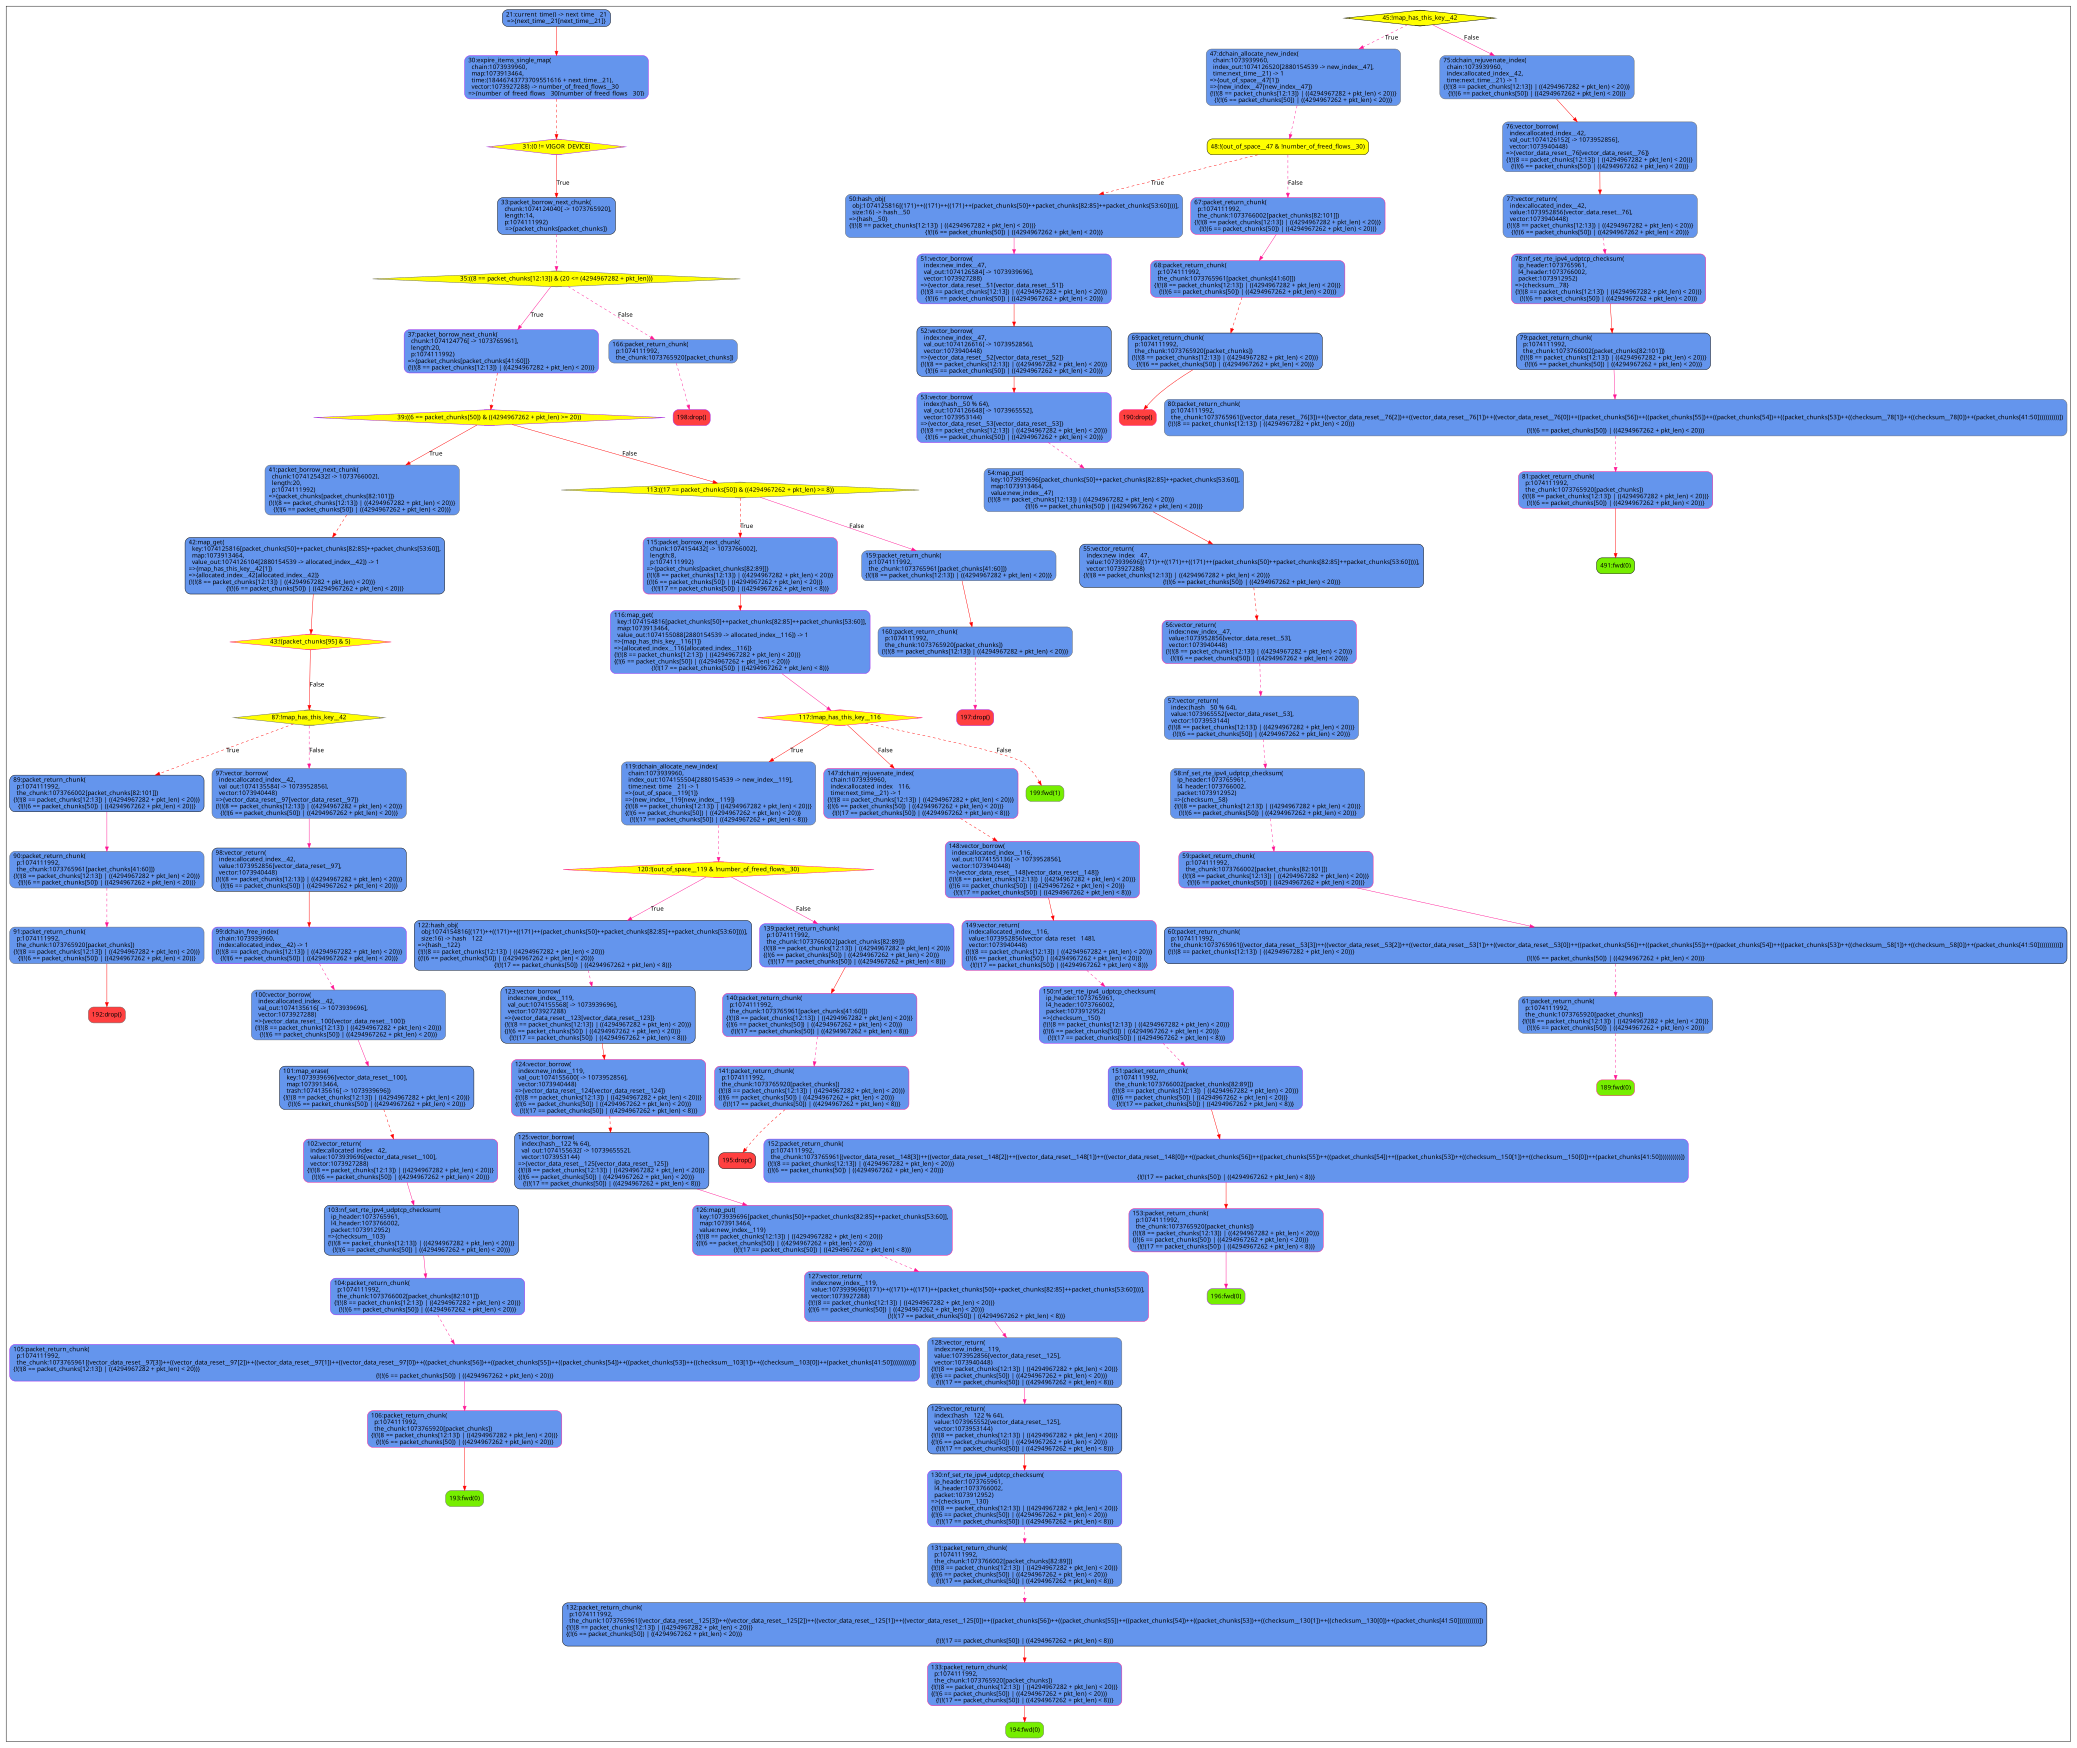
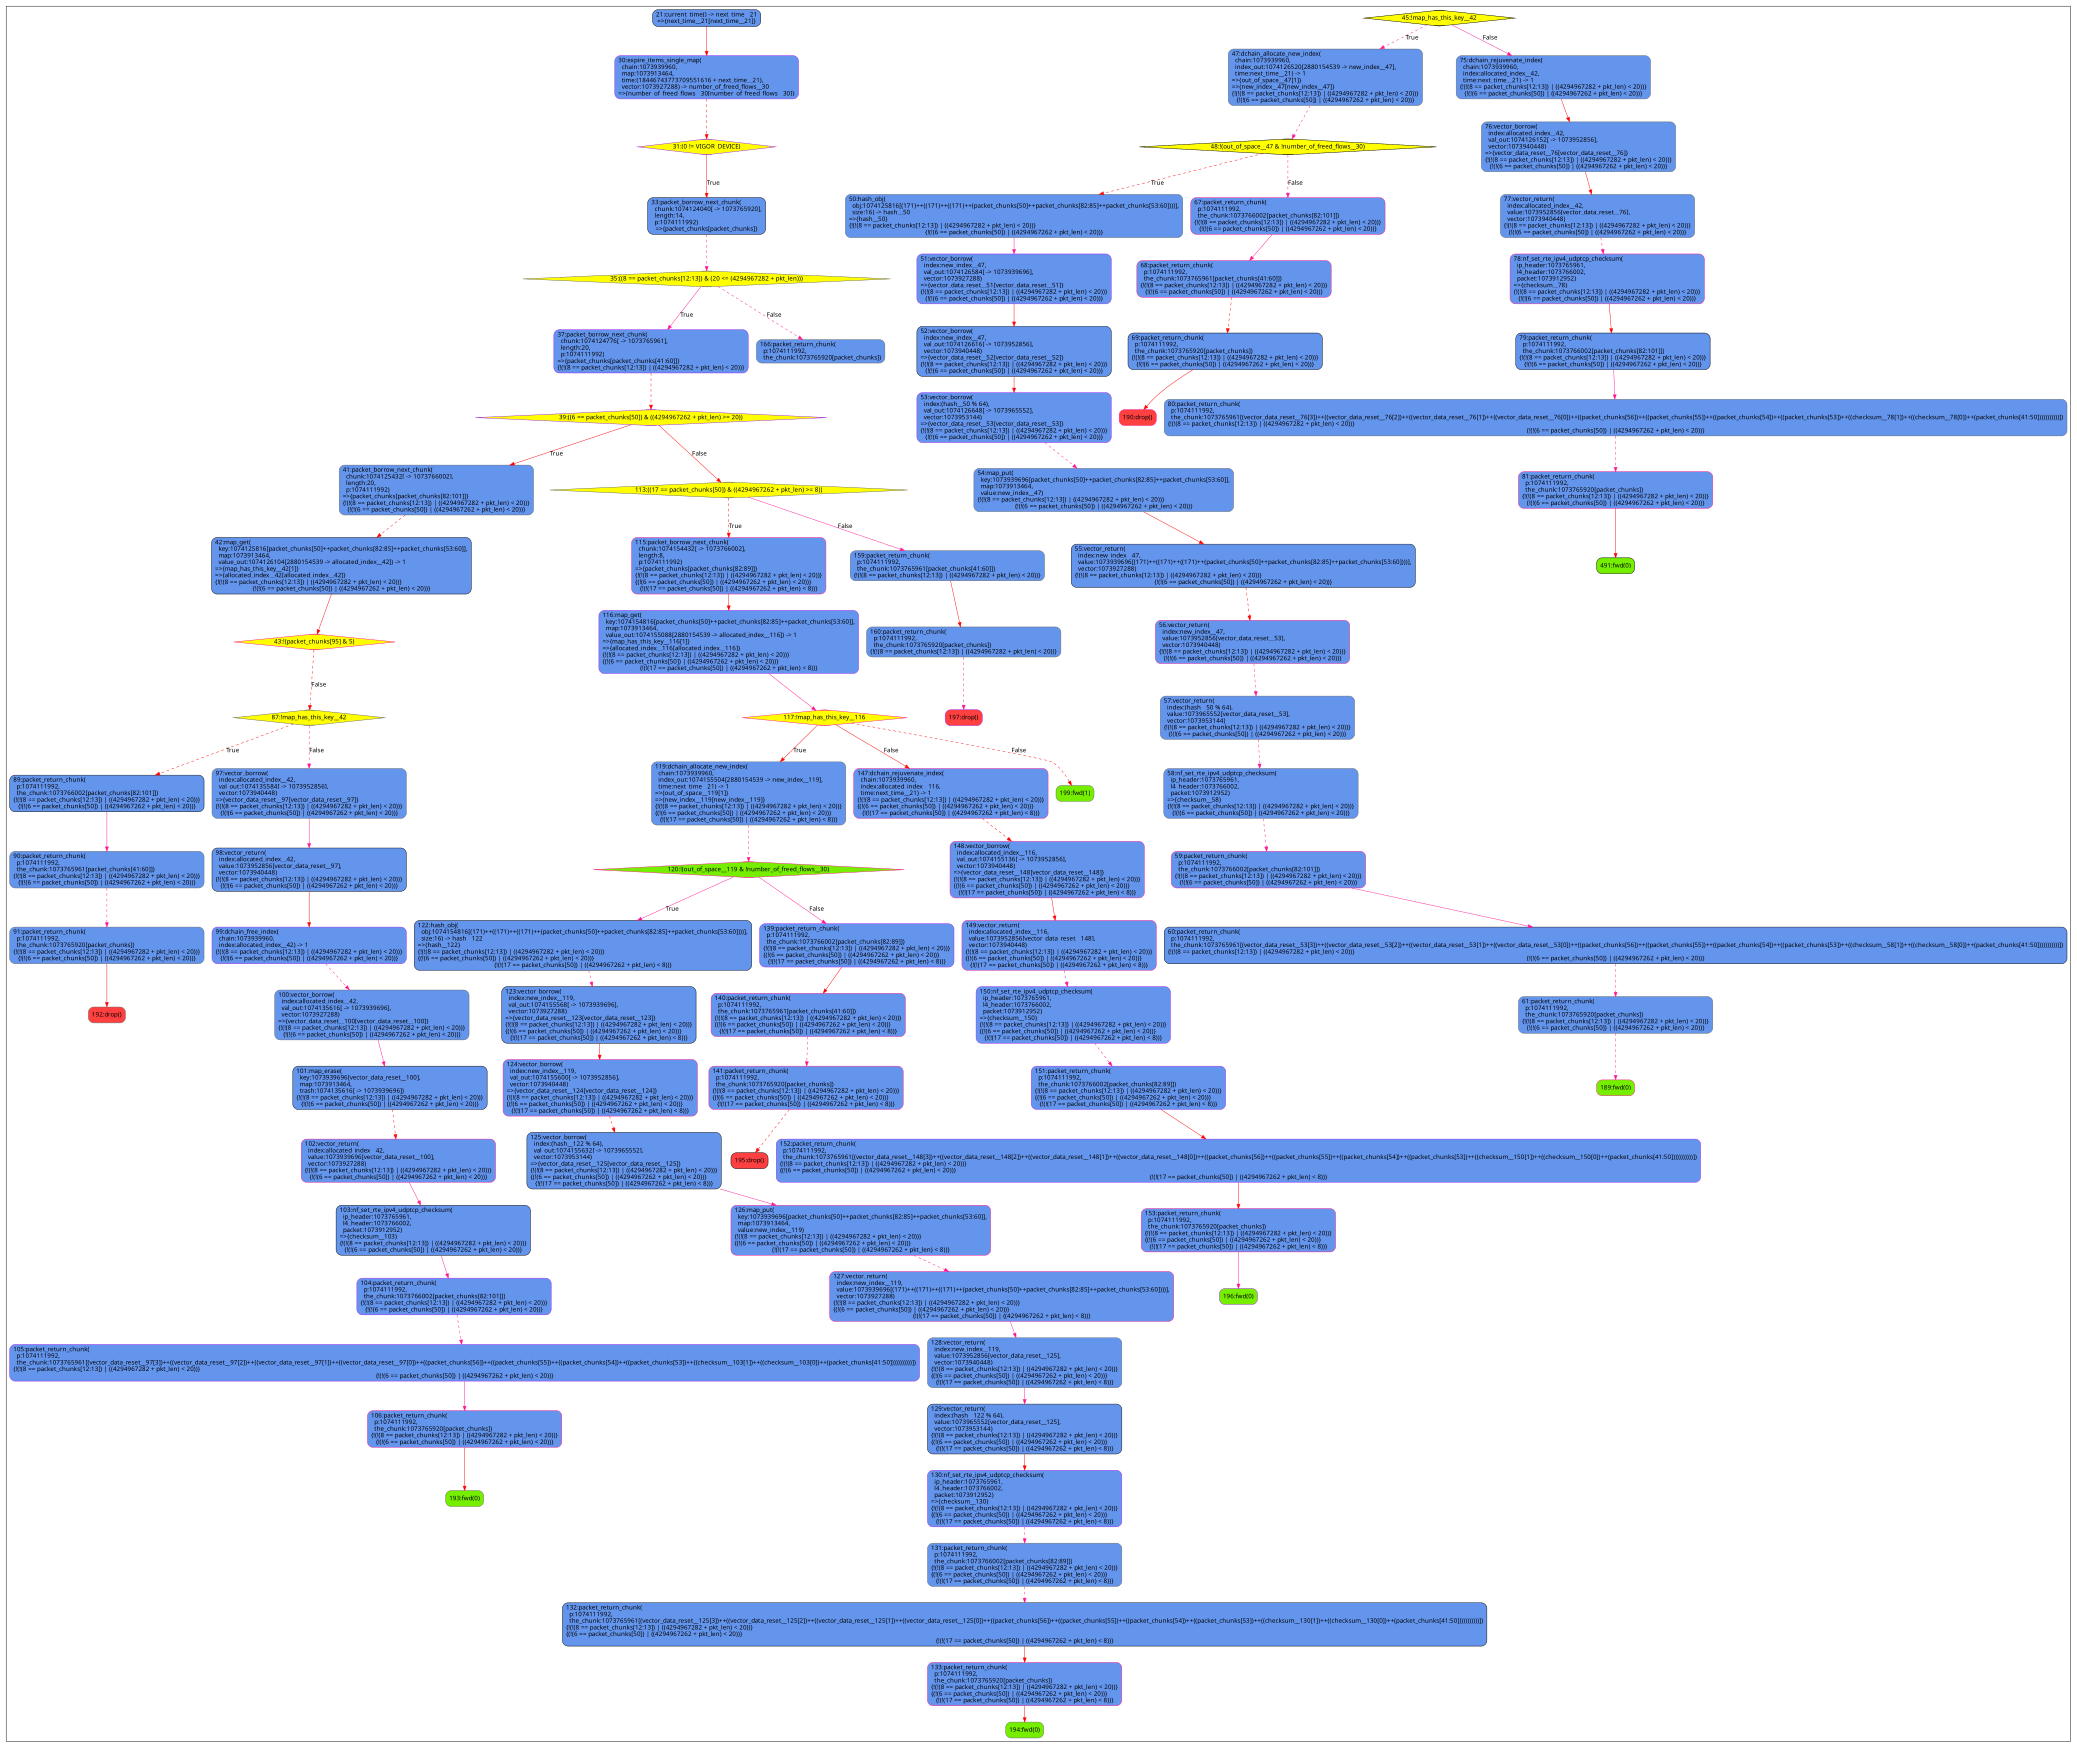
node "48:!(out_of_space__47 & !number_of_freed_flows__30)": shape box -> Mdiamond
node "198:drop()": removed
edge "43:!(packet_chunks[95] & 5)" -> "87:!map_has_this_key__42": style solid -> dashed
node "120:!(out_of_space__119 & !number_of_freed_flows__30)": fillcolor yellow -> chartreuse2
